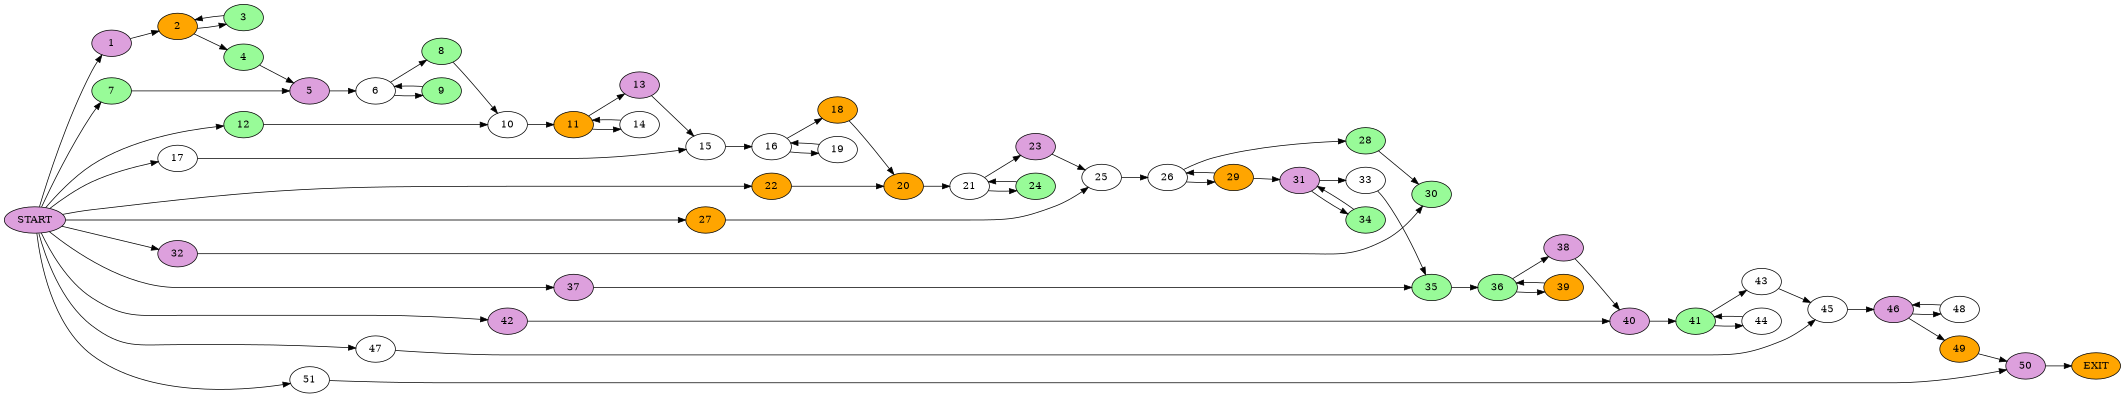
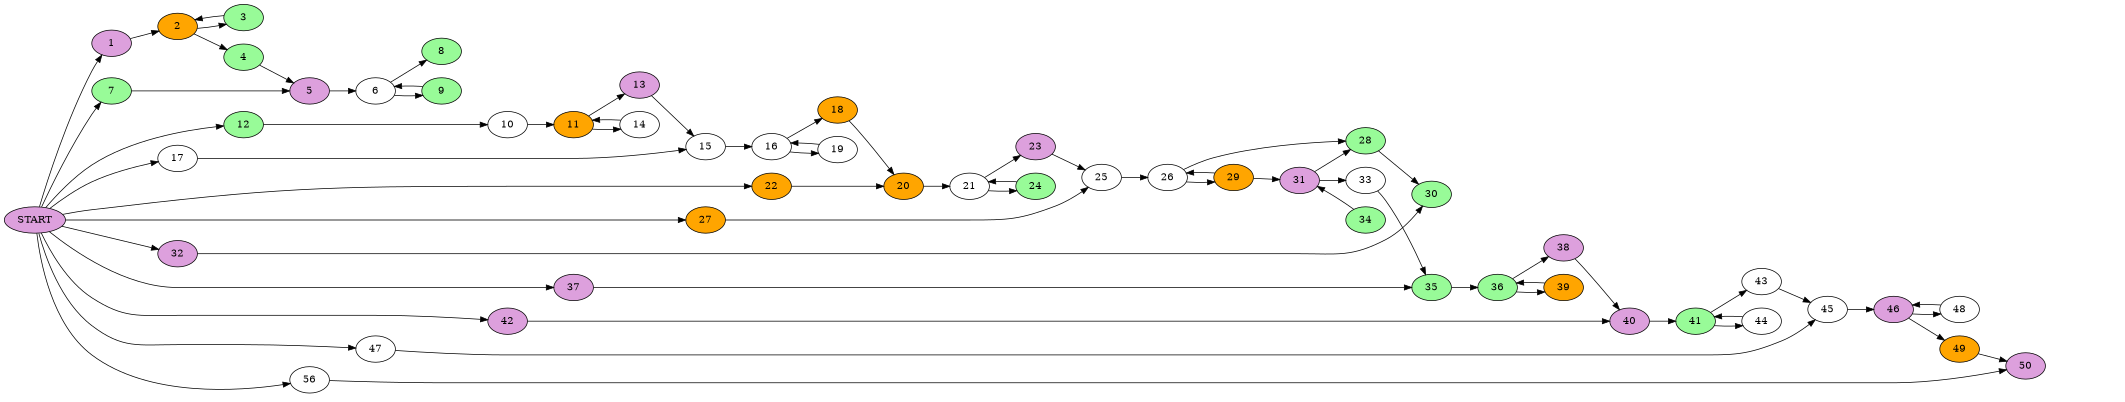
edge "8" -> "10": removed
edge "31" -> "34": now "31" -> "28"
node "EXIT": removed
node "51": label "51" -> "56"
